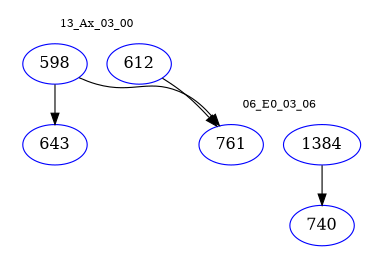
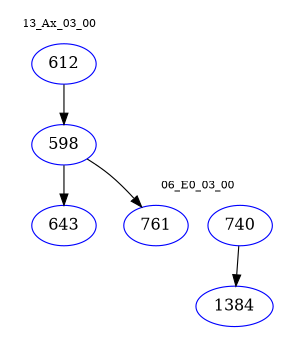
edge "612" -> "761": now "612" -> "598"
cluster "06_E0_03_06": label "06_E0_03_06" -> "06_E0_03_00"
edge "1384" -> "740": reversed
